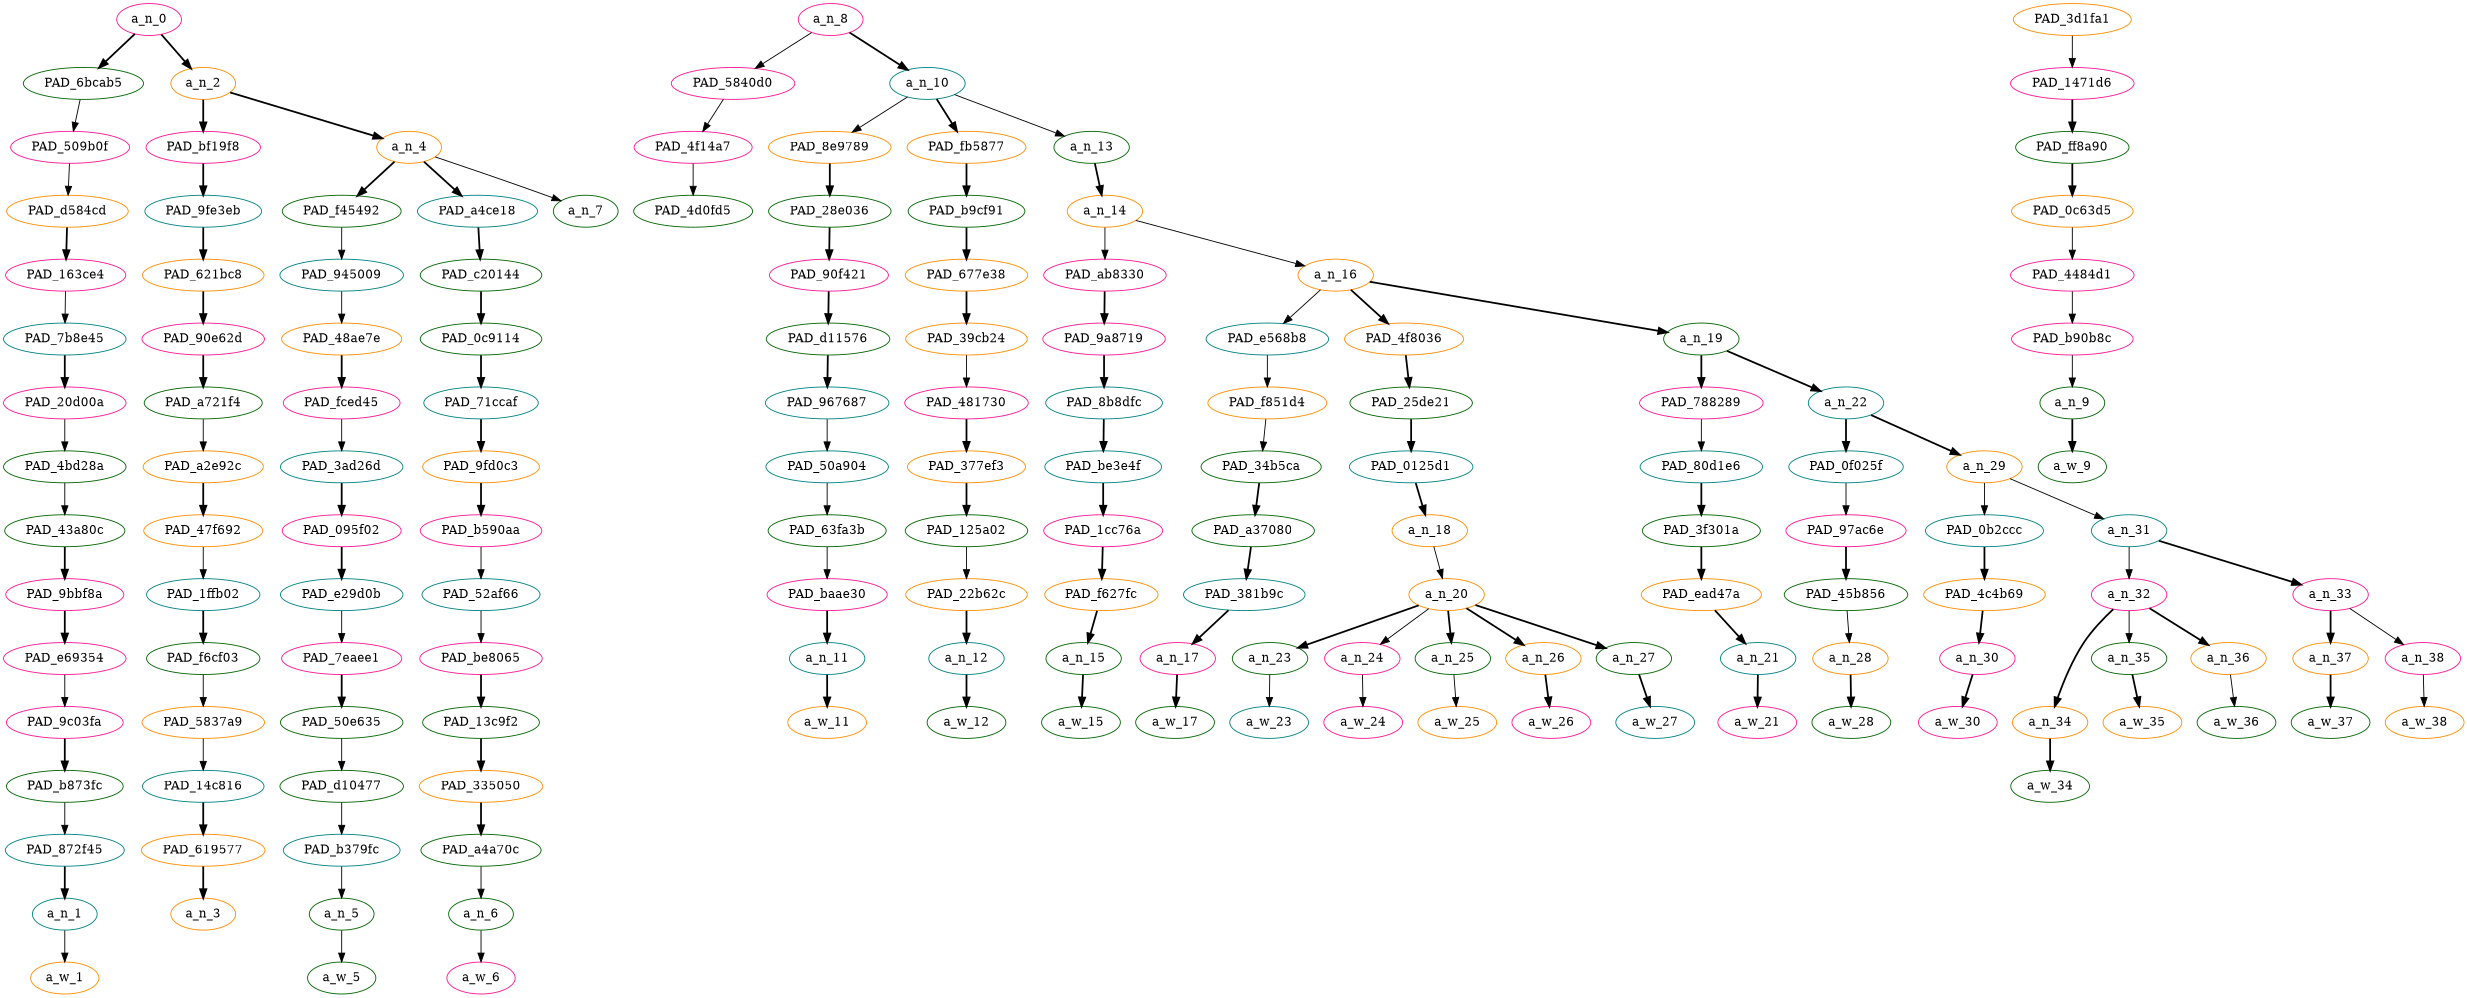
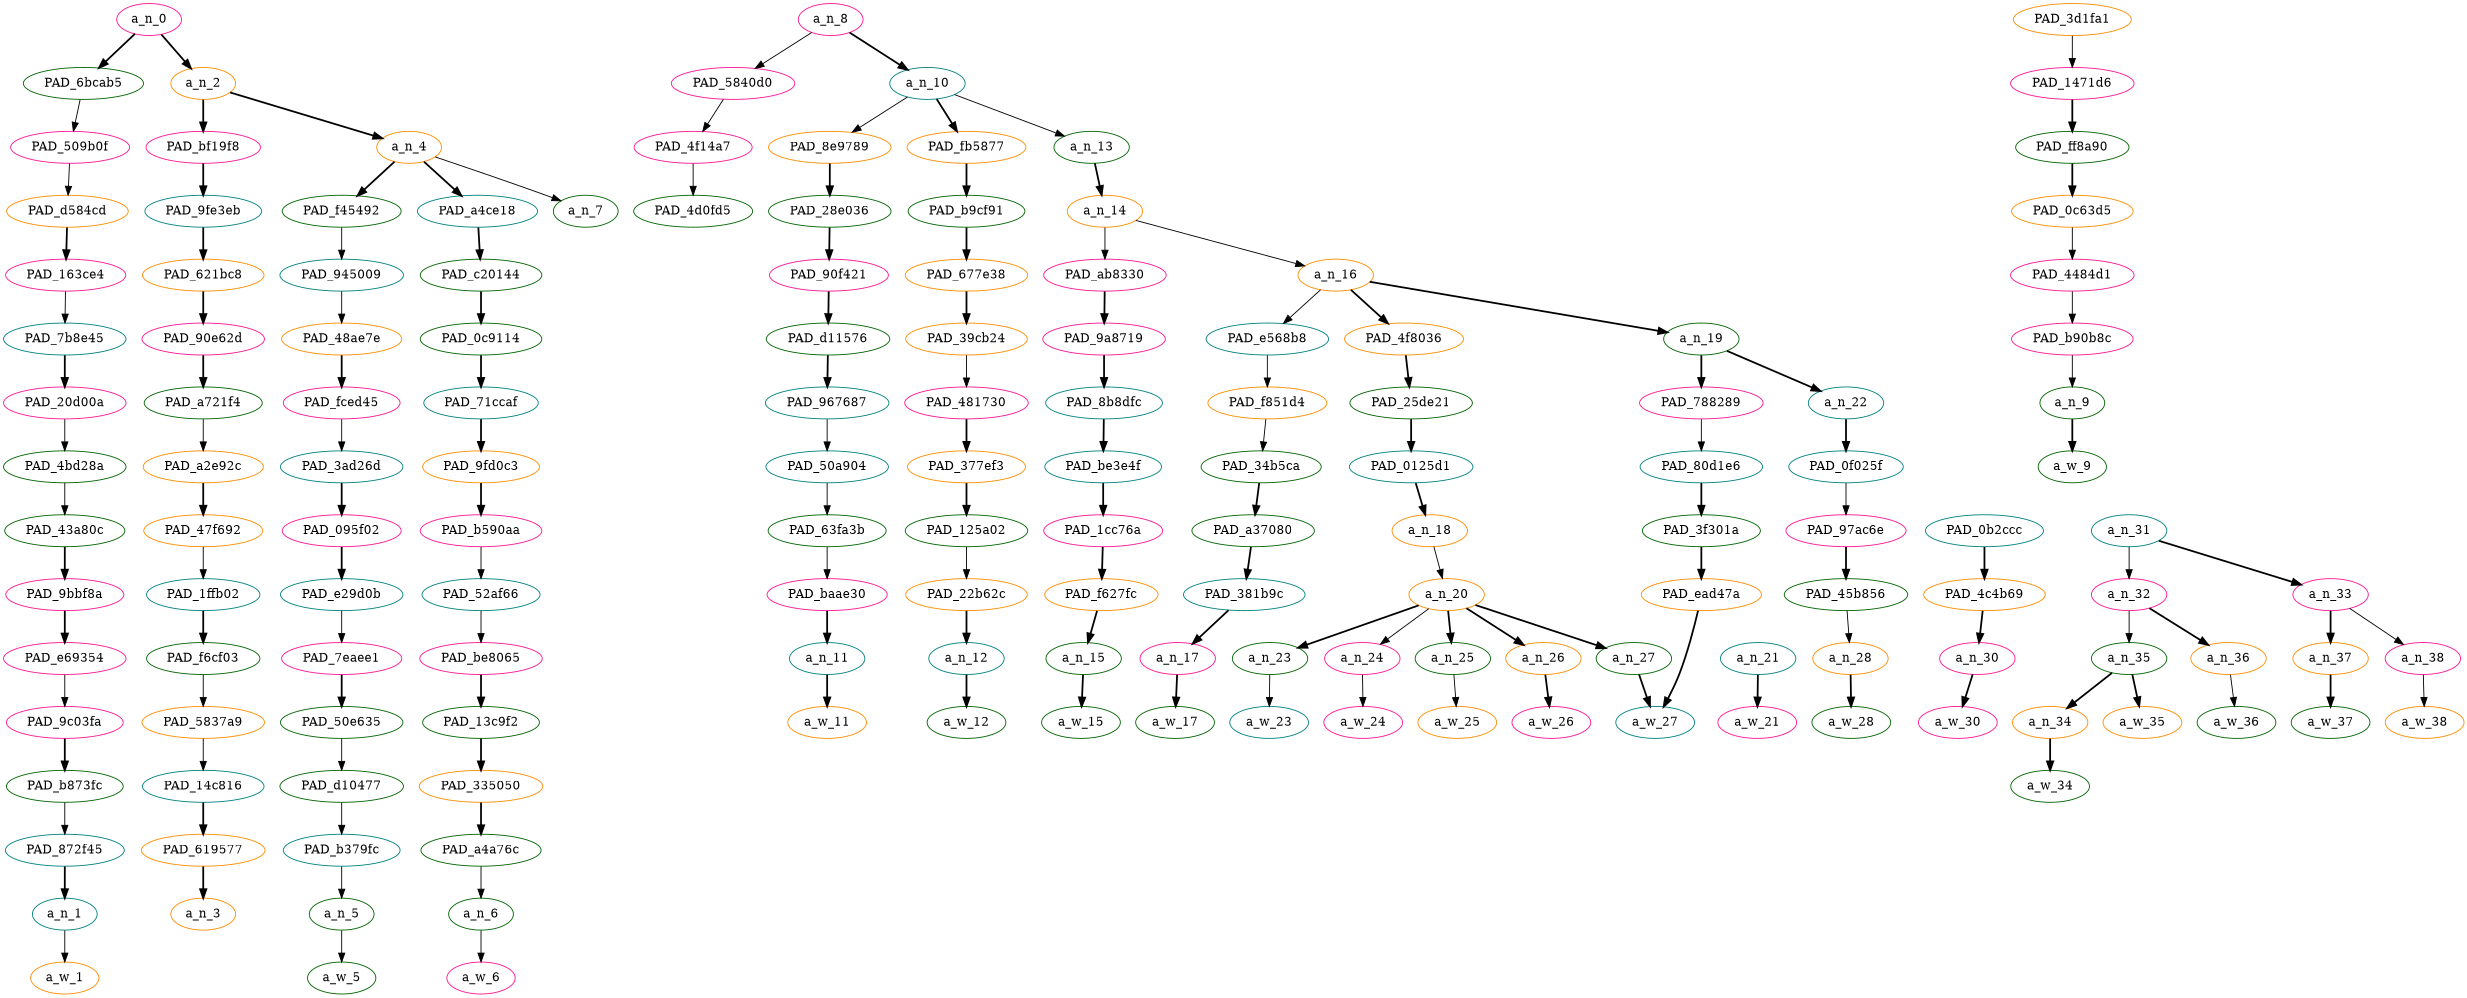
node "a_n_29": removed
edge "PAD_ead47a" -> "a_n_21": now "PAD_ead47a" -> "a_w_27"
edge "a_n_32" -> "a_n_34": now "a_n_35" -> "a_n_34"
node "PAD_a4a70c": label "PAD_a4a70c" -> "PAD_a4a76c"
